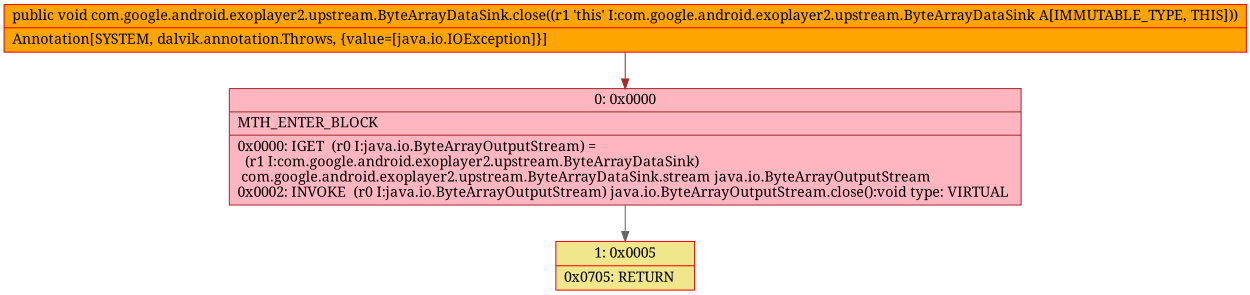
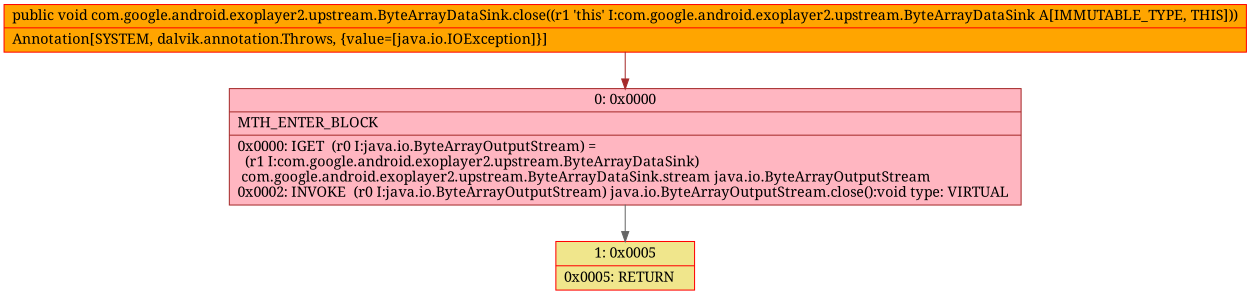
node "1: 0x0005": text "0x0705: RETURN" -> "0x0005: RETURN"
